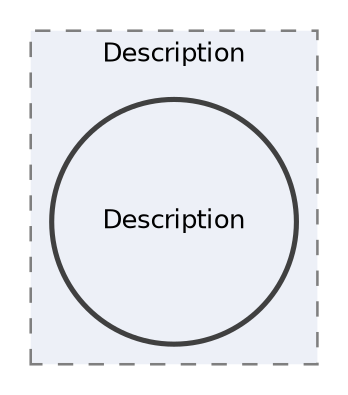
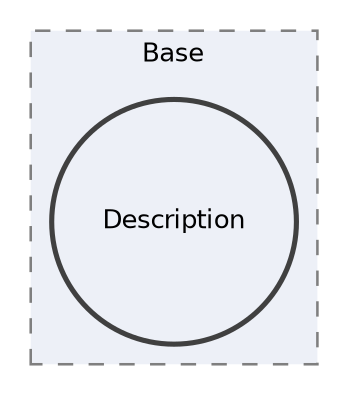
cluster "Description": label "Description" -> "Base"
